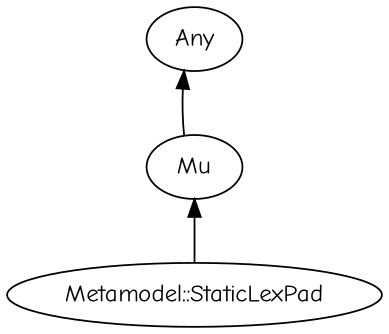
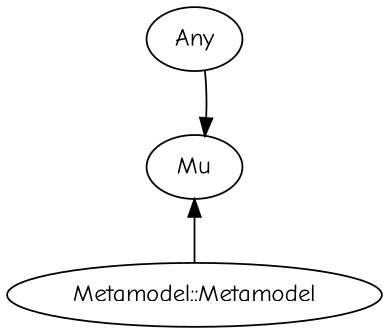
edge "Mu" -> "Any": reversed
node "Metamodel::StaticLexPad": label "Metamodel::StaticLexPad" -> "Metamodel::Metamodel"
